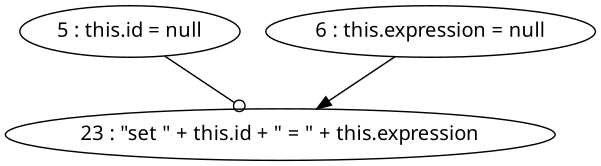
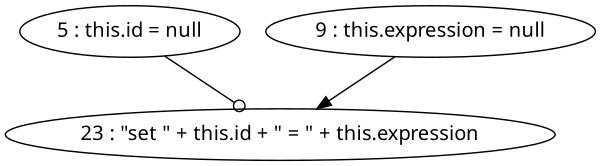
node "6 : this.expression = null": label "6 : this.expression = null" -> "9 : this.expression = null"
